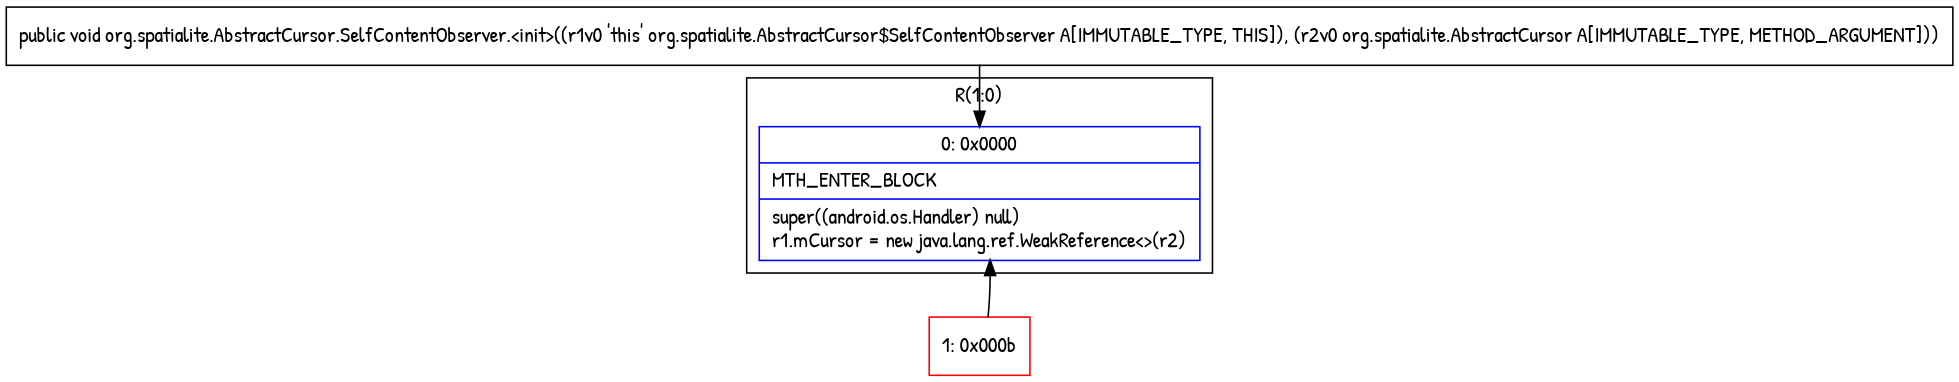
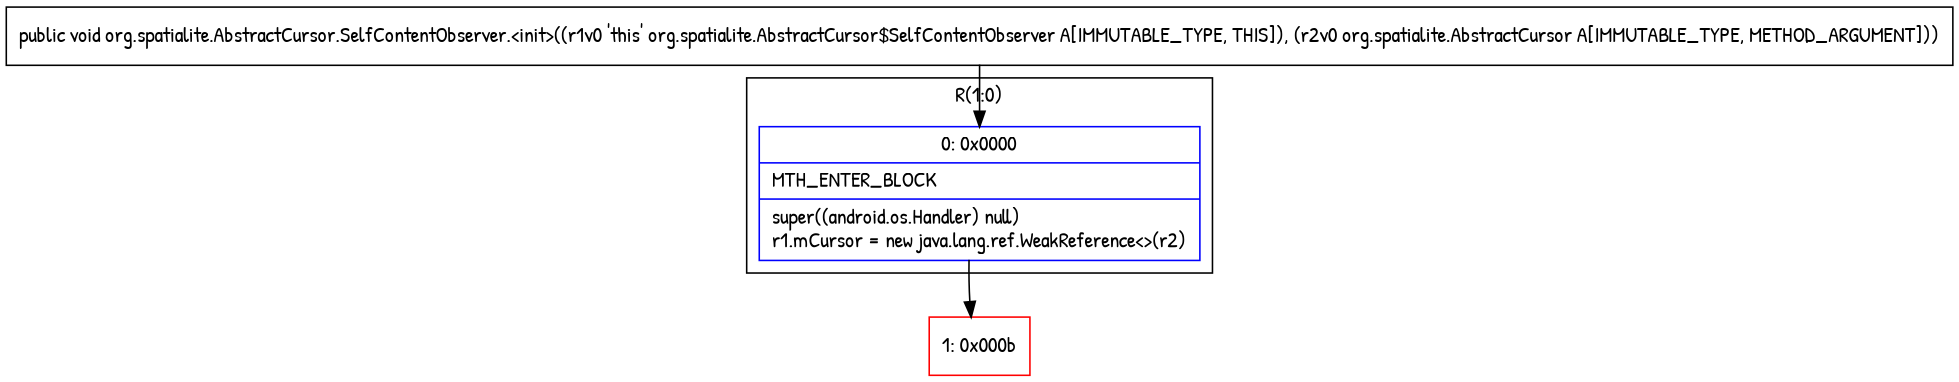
edge "1: 0x000b" -> "0: 0x0000": reversed
